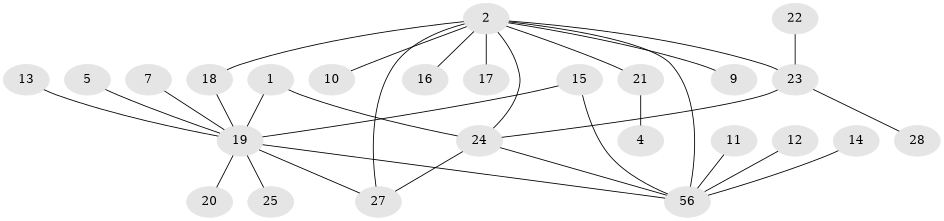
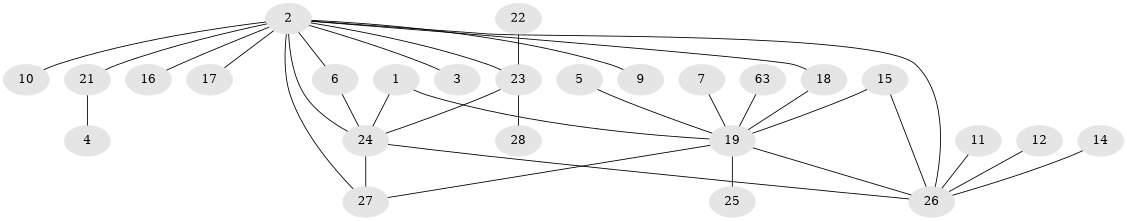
node "13": label "13" -> "63"
node "6": added
node "3": added
node "20": removed
node "56": label "56" -> "26"
